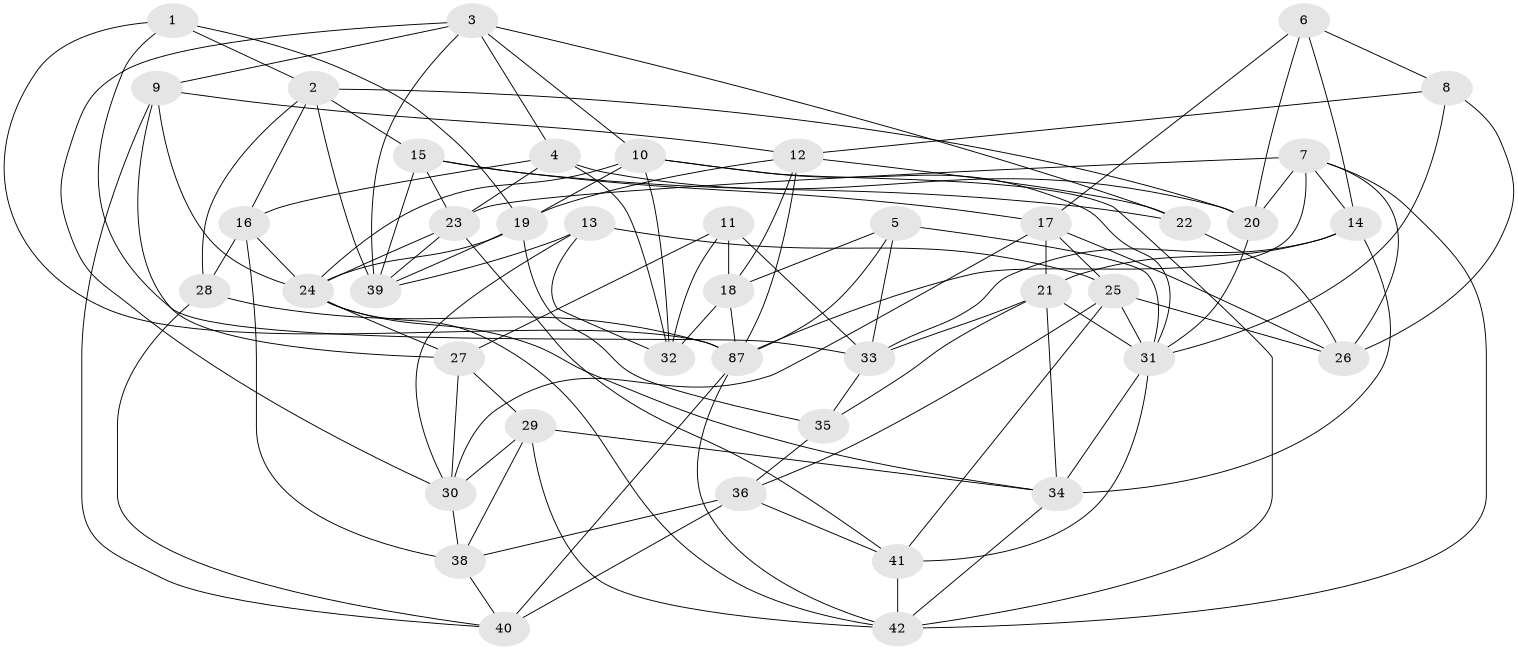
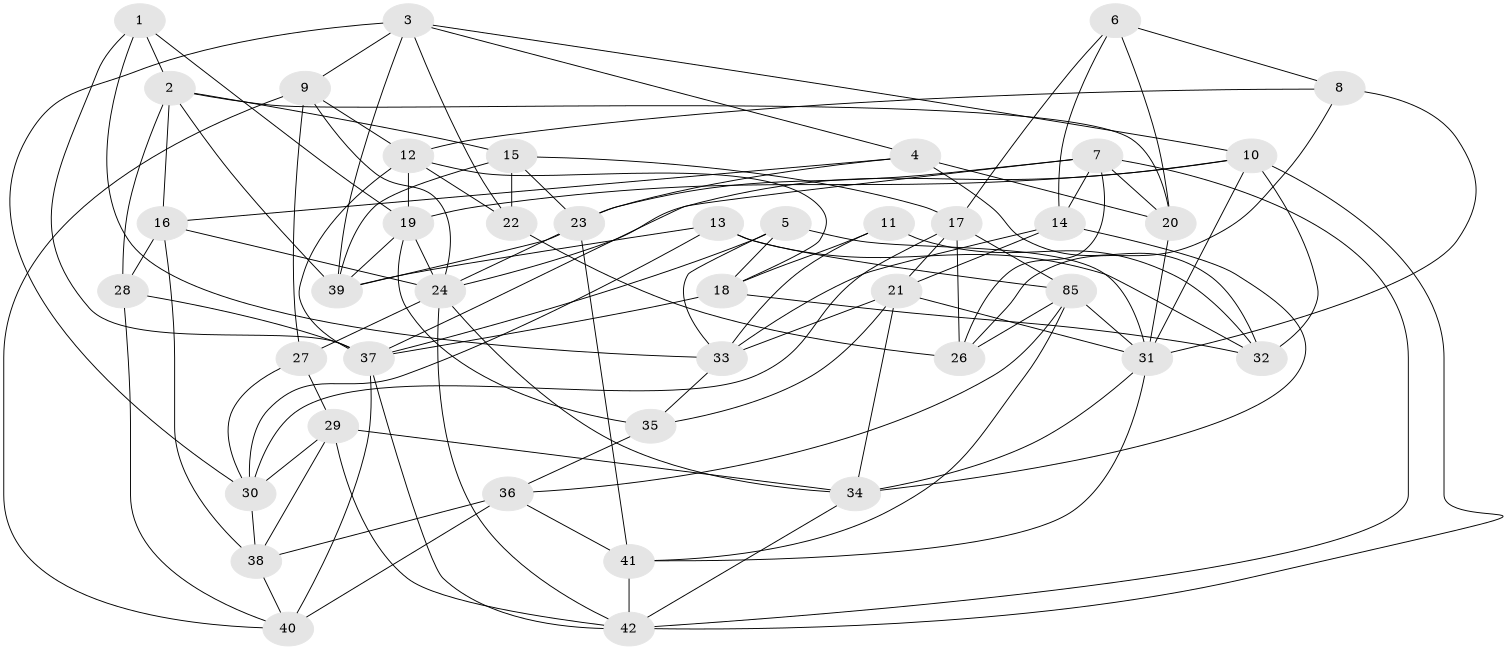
edge "11" -- "27": removed
node "25": label "25" -> "85"
node "87": label "87" -> "37"
